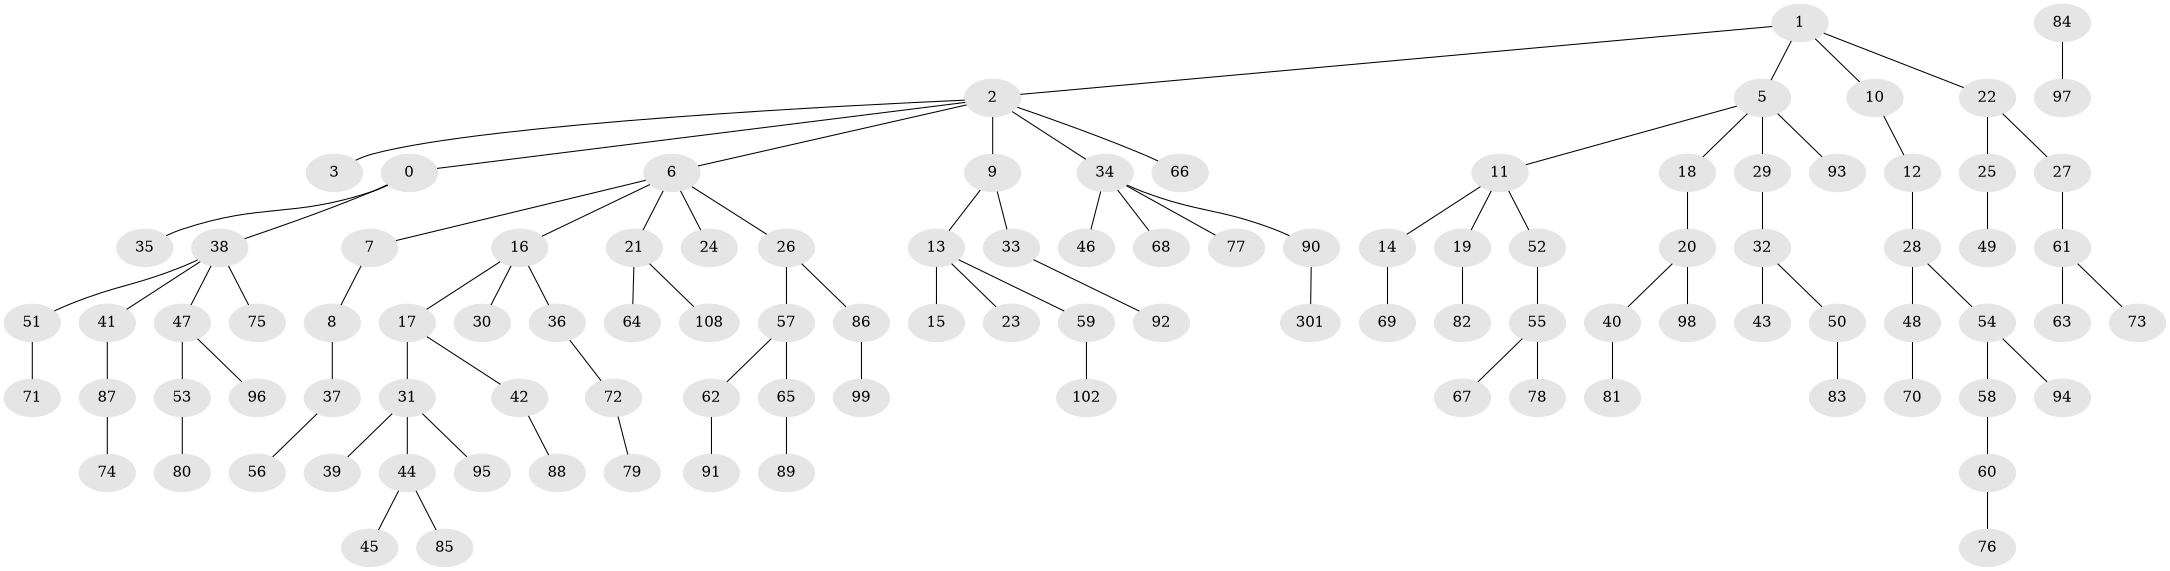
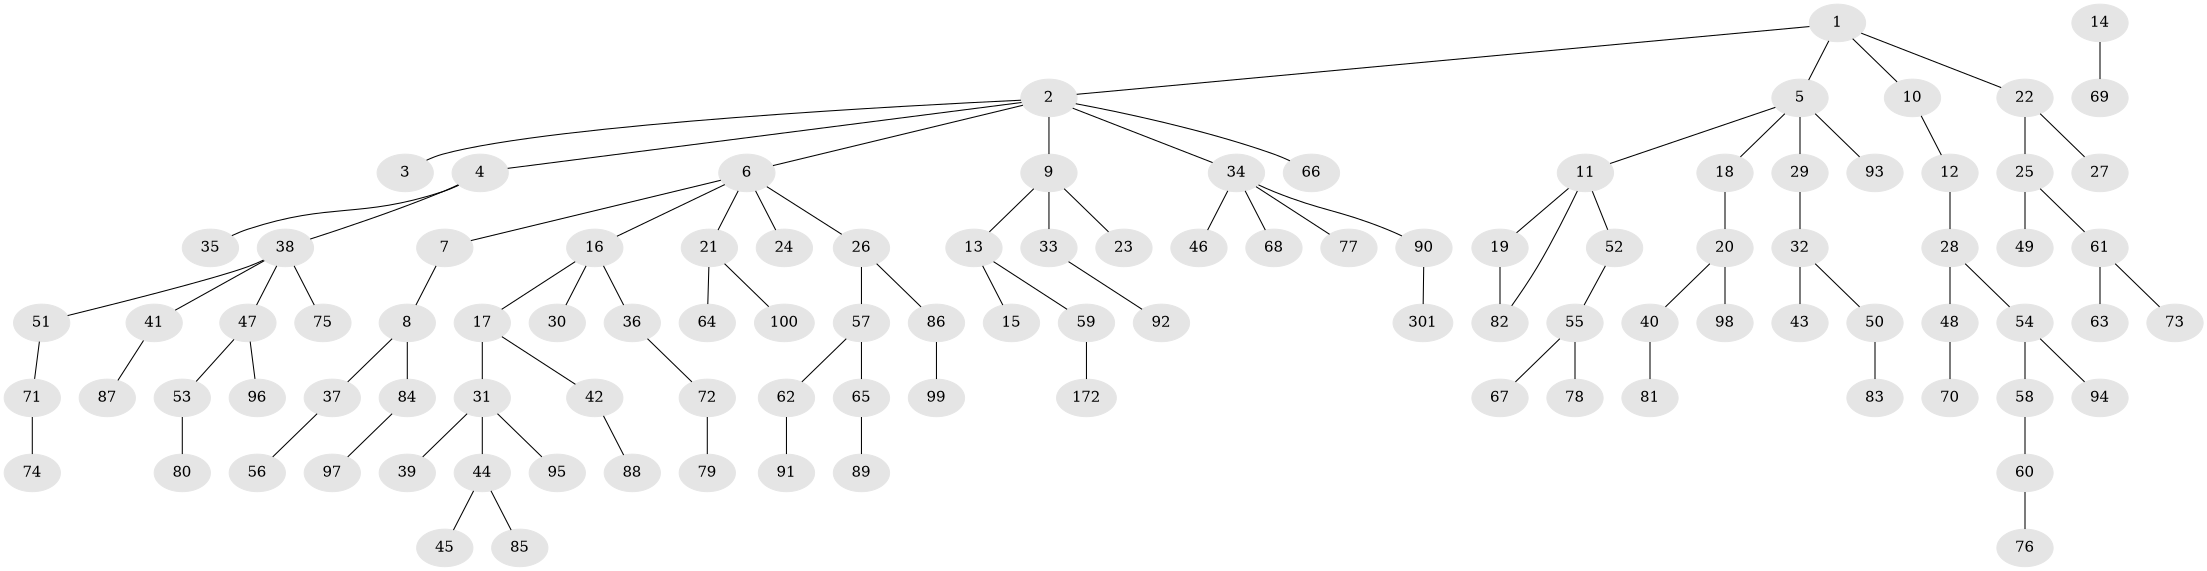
node "0": label "0" -> "4"
edge "11" -- "14": now "11" -- "82"
edge "27" -- "61": now "25" -- "61"
edge "13" -- "23": now "9" -- "23"
node "108": label "108" -> "100"
edge "8" -- "84": added
node "102": label "102" -> "172"
edge "87" -- "74": now "71" -- "74"
